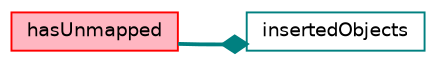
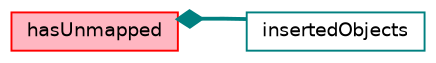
edge "hasUnmapped" -> "insertedObjects": reversed
